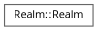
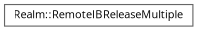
node "Realm::Realm": label "Realm::Realm" -> "Realm::RemoteIBReleaseMultiple"
